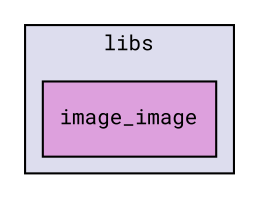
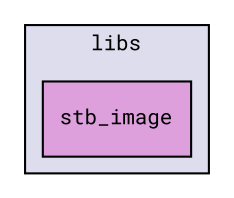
node "image_image": label "image_image" -> "stb_image"
